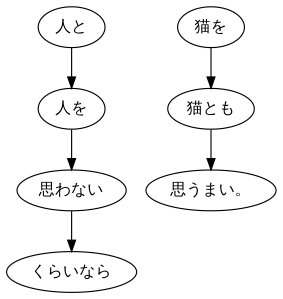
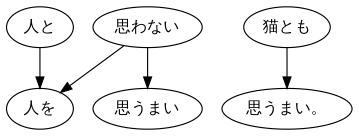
node "猫を": removed
edge "人を" -> "思わない": reversed
node "くらいなら": label "くらいなら" -> "思うまい"
